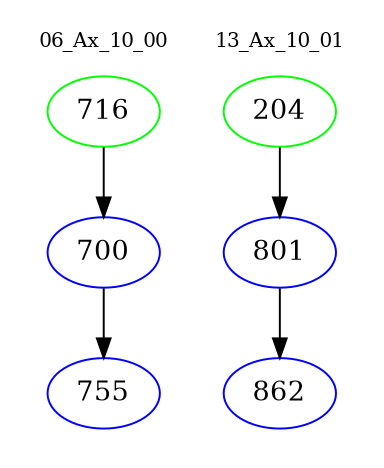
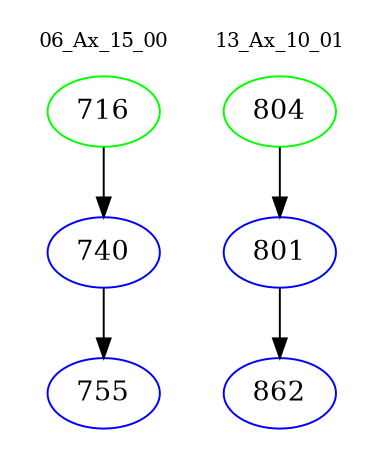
cluster "06_Ax_10_00": label "06_Ax_10_00" -> "06_Ax_15_00"
node "204": label "204" -> "804"
node "700": label "700" -> "740"
